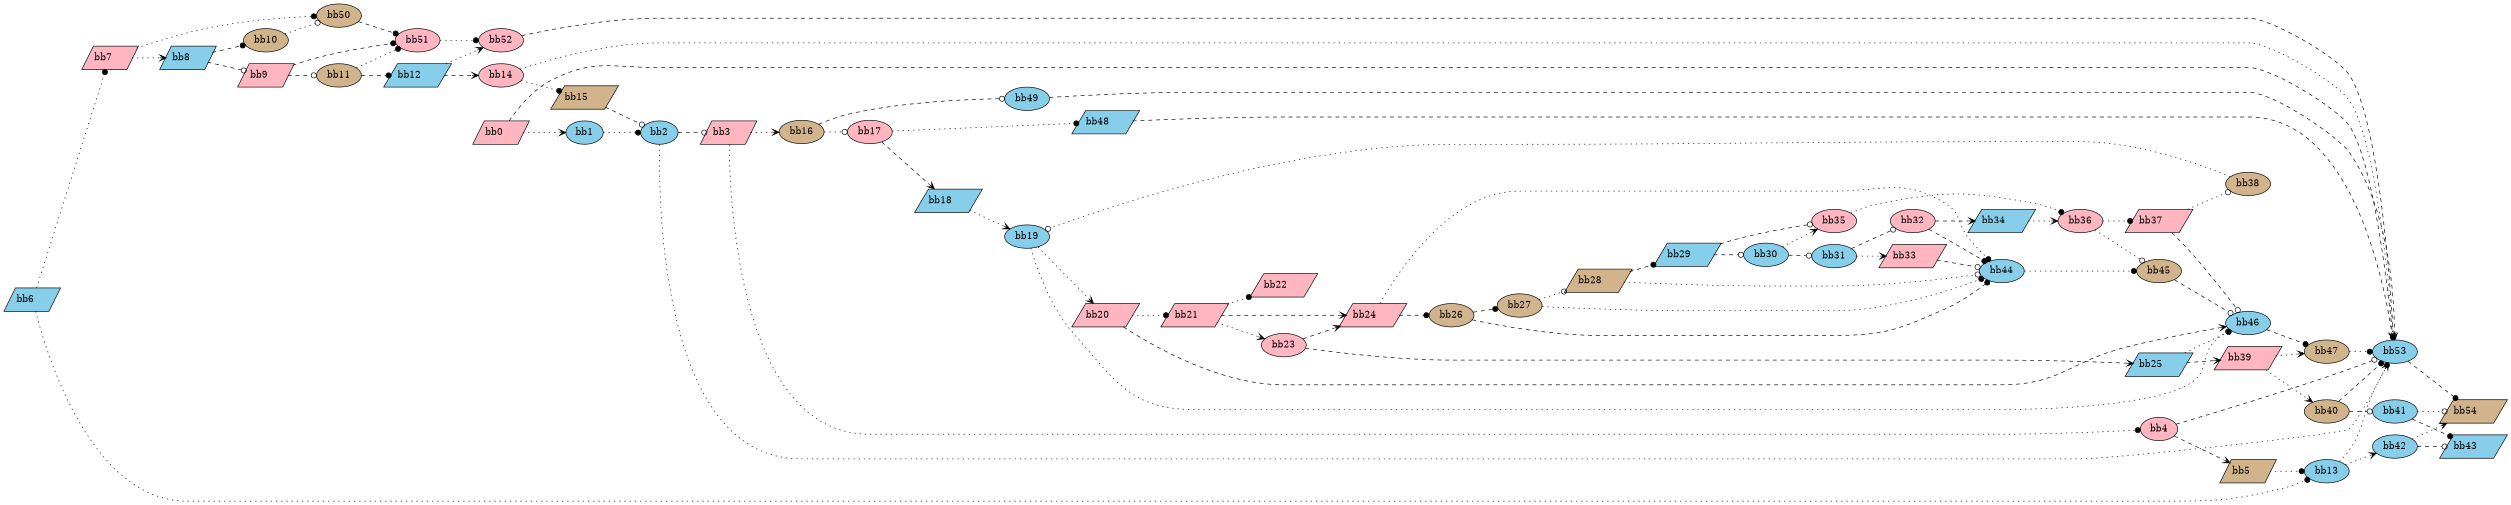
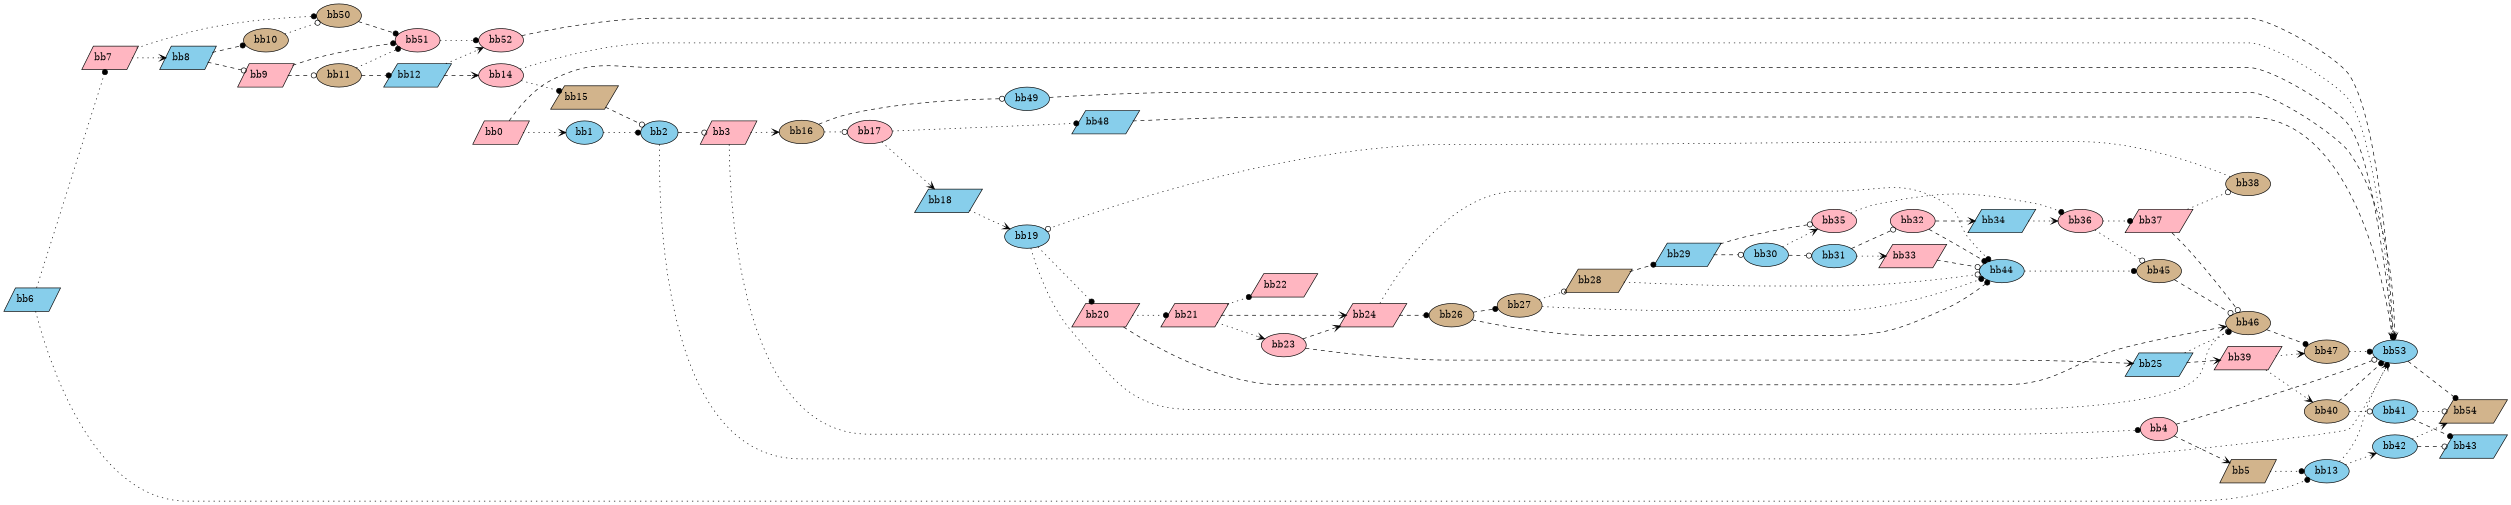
edge "bb17" -> "bb18": style dashed -> dotted
edge "bb19" -> "bb20": arrowhead vee -> dot
node "bb46": fillcolor skyblue -> tan
edge "bb40" -> "bb41": style dashed -> dotted
